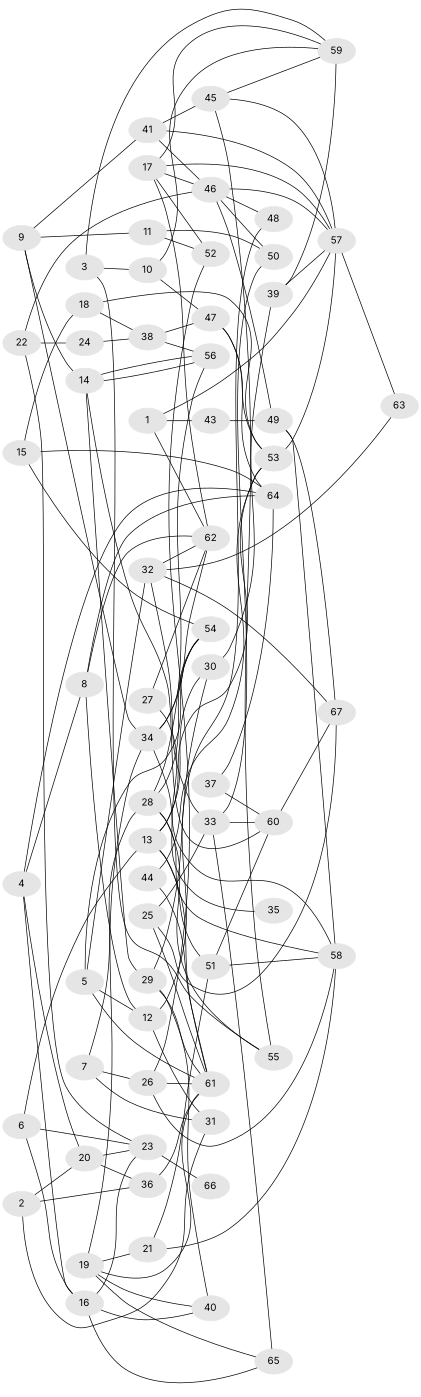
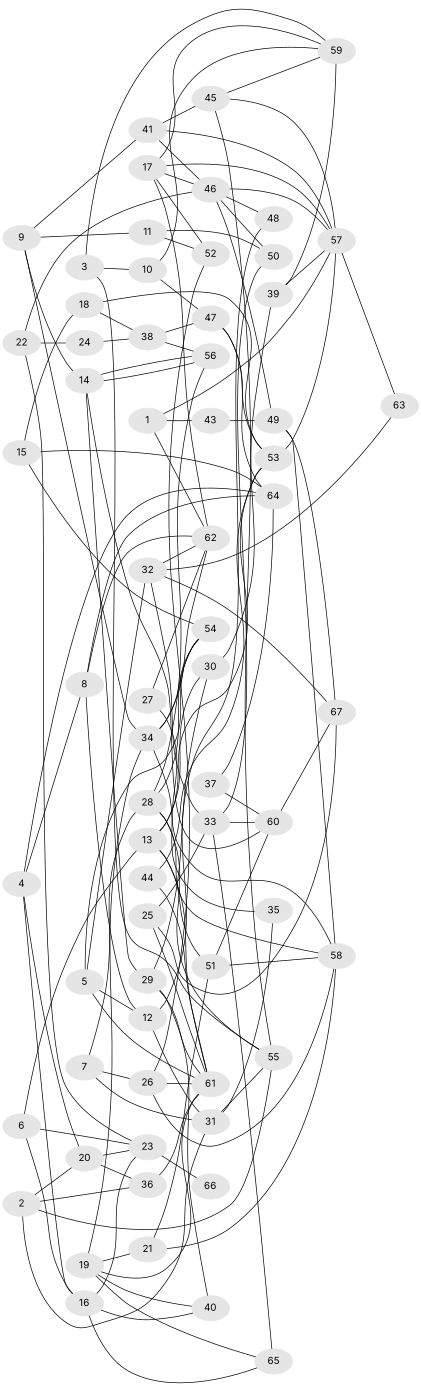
edge "35" -- "31": added
edge "55" -- "31": added
edge "55" -- "2": added
